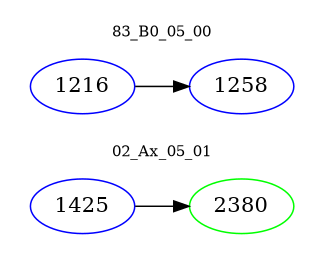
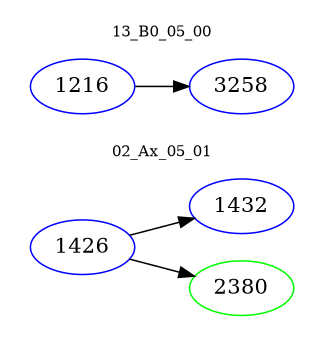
cluster "83_B0_05_00": label "83_B0_05_00" -> "13_B0_05_00"
node "1258": label "1258" -> "3258"
node "1425": label "1425" -> "1426"
node "1432": added
